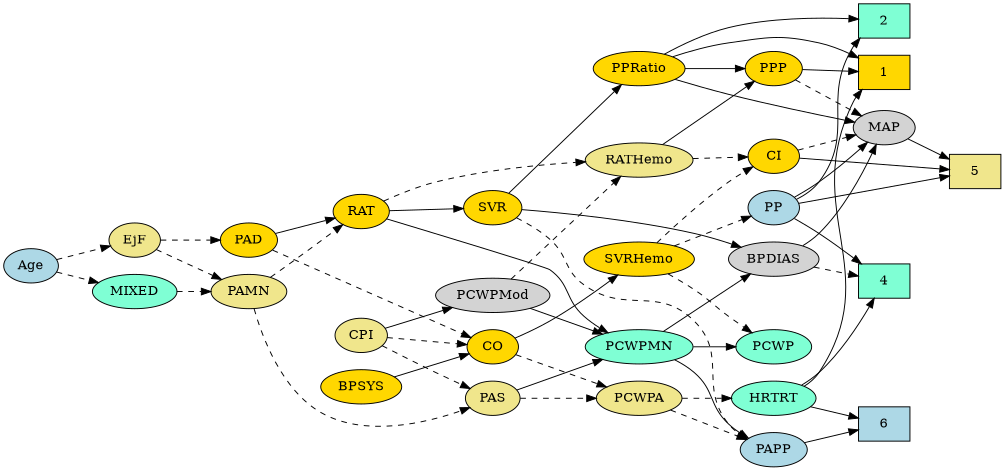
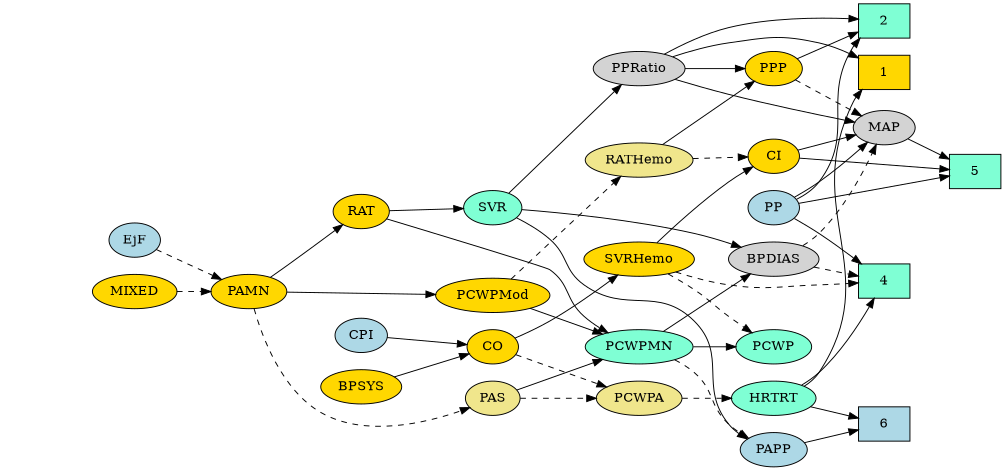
node "PPRatio": fillcolor gold -> lightgrey
edge "PPP" -> "1": now "PPP" -> "2"
edge "CI" -> "MAP": style dashed -> solid
node "5": fillcolor khaki -> aquamarine
edge "RAT" -> "RATHemo": removed
edge "BPDIAS" -> "MAP": style solid -> dashed
edge "SVRHemo" -> "CI": style dashed -> solid
node "SVR": fillcolor gold -> aquamarine
edge "SVRHemo" -> "PP": now "SVRHemo" -> "4"
node "EjF": fillcolor khaki -> lightblue
node "PAD": removed
edge "PAMN" -> "RAT": style dashed -> solid
node "Age": removed
node "MIXED": fillcolor aquamarine -> gold
node "PAMN": fillcolor khaki -> gold
node "PCWPMod": fillcolor lightgrey -> gold
edge "SVR" -> "PAPP": style dashed -> solid
edge "CPI" -> "PCWPMod": now "PAMN" -> "PCWPMod"
node "CPI": fillcolor khaki -> lightblue
edge "CPI" -> "CO": style dashed -> solid
edge "CPI" -> "PAS": removed
edge "PCWPMN" -> "PAPP": style solid -> dashed
edge "PCWPA" -> "PAPP": removed
